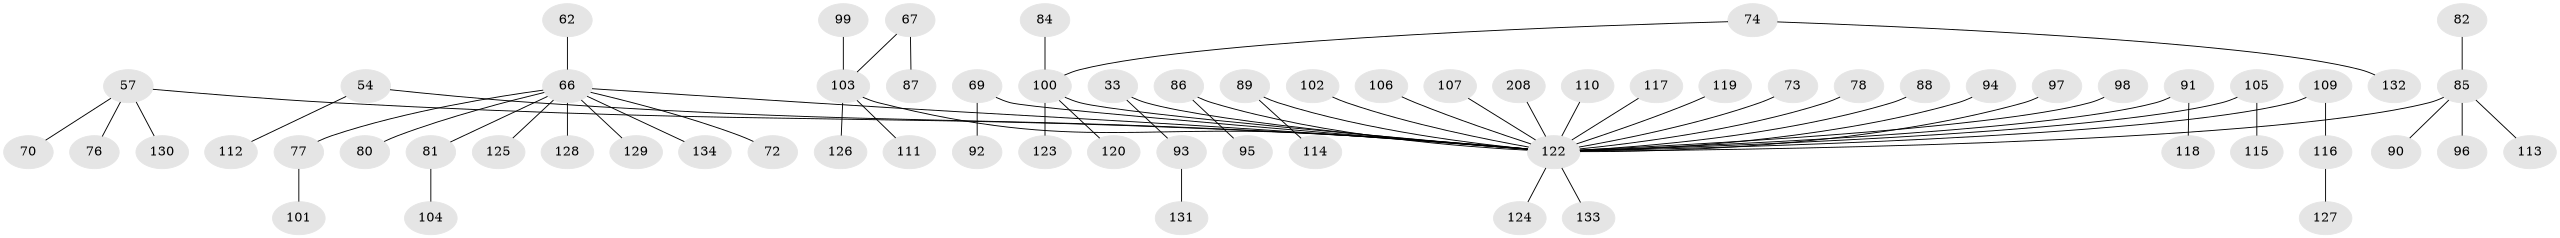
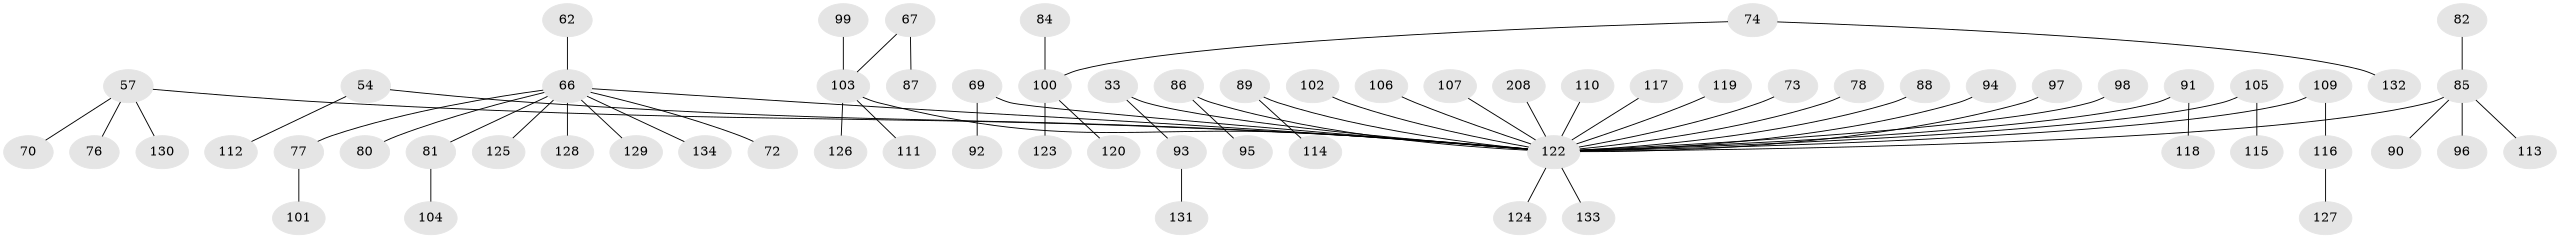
edge "100" -- "122": removed
